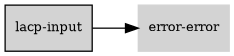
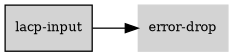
node "error-error": label "error-error" -> "error-drop"
